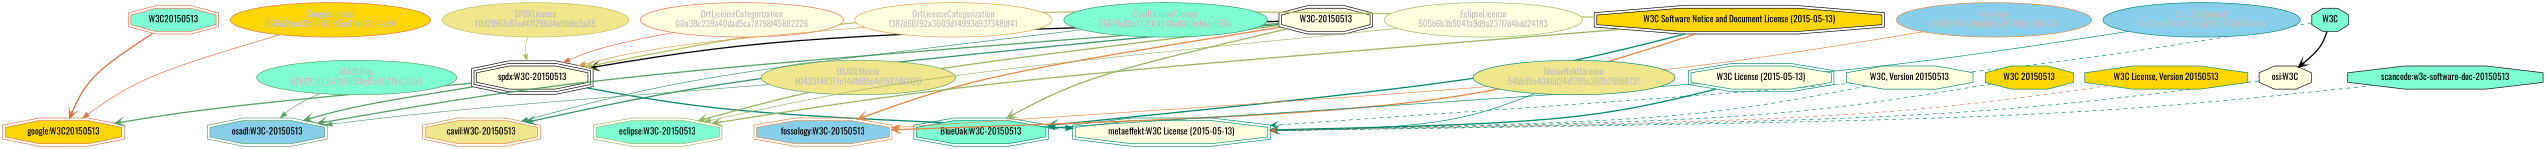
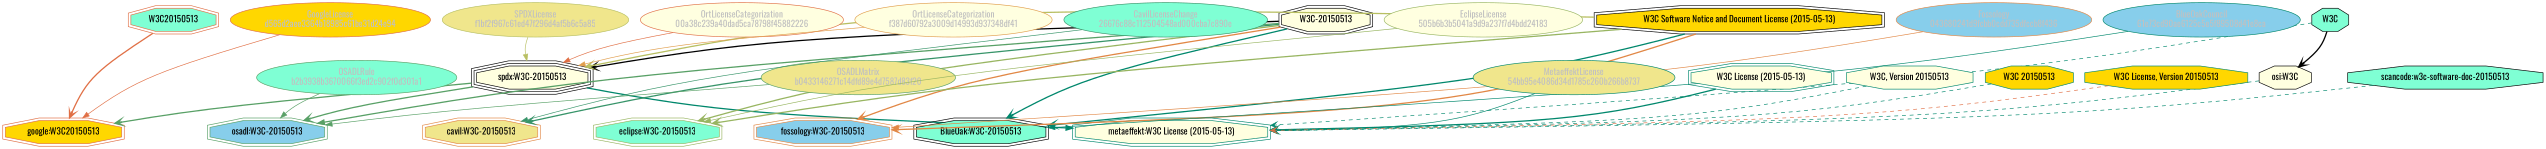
edge "W3C-20150513" -> "osadl:W3C-20150513": arrowhead vee -> normal
edge "W3C-20150513" -> "BlueOak:W3C-20150513": color #98b561 -> #00876c
node "BlueOak:W3C-20150513": color #00876c -> black
